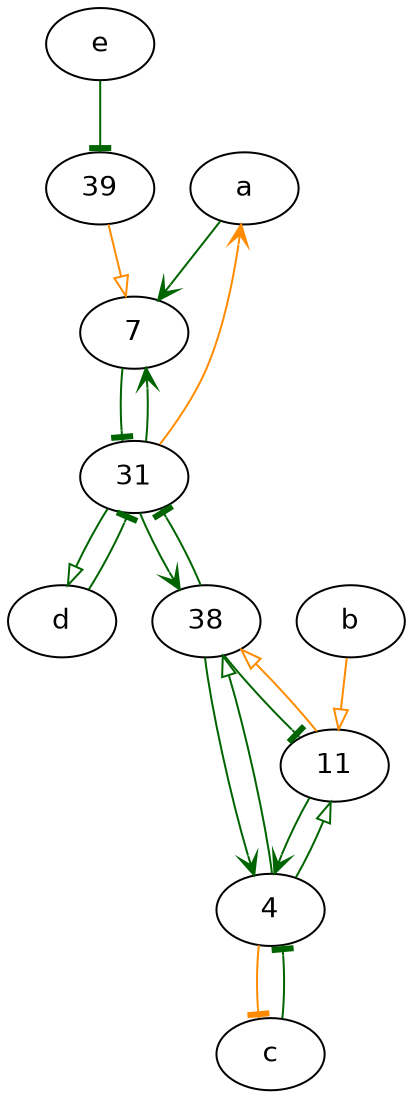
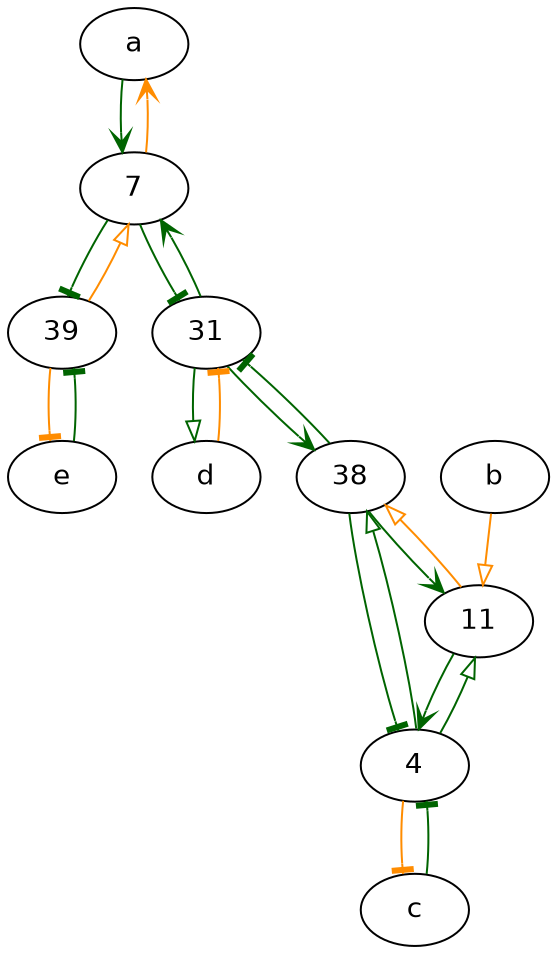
edge "7" -> "39": added
edge "31" -> "a": now "7" -> "a"
edge "39" -> "e": added
edge "d" -> "31": color darkgreen -> darkorange
edge "38" -> "11": arrowhead tee -> vee
edge "38" -> "4": arrowhead vee -> tee
